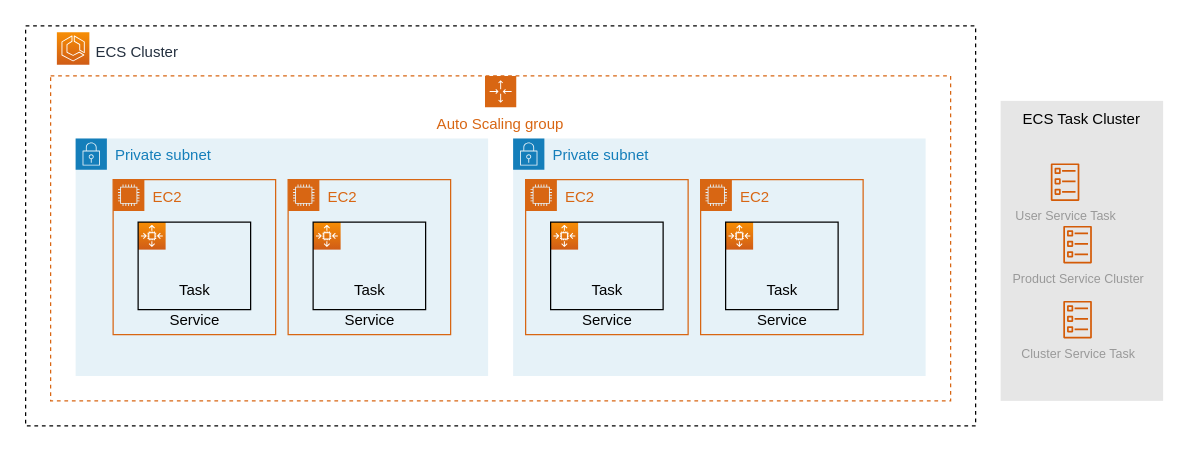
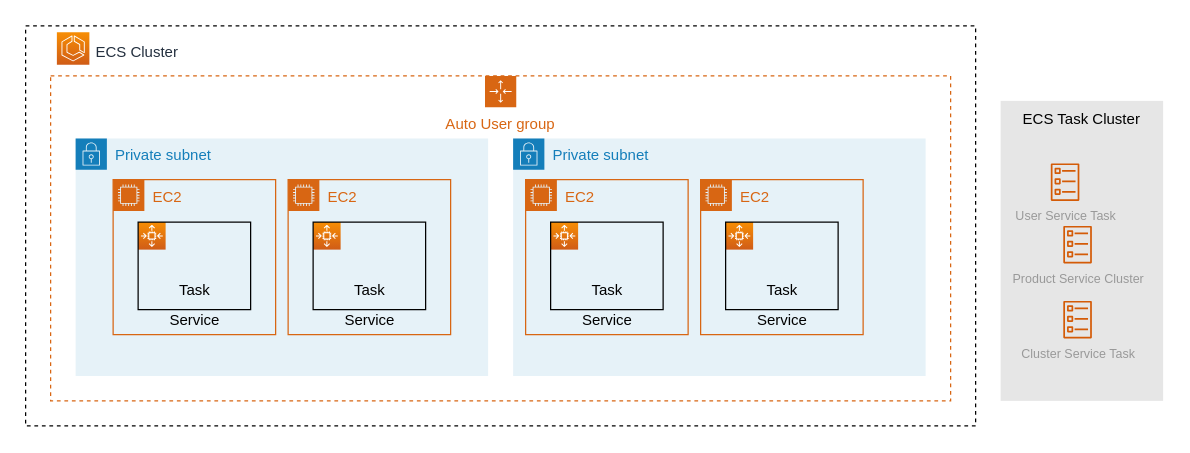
node "Auto Scaling group": label "Auto Scaling group" -> "Auto User group"
